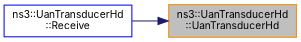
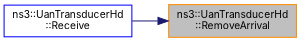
node "ns3::UanTransducerHd ::UanTransducerHd": label "ns3::UanTransducerHd ::UanTransducerHd" -> "ns3::UanTransducerHd ::RemoveArrival"
